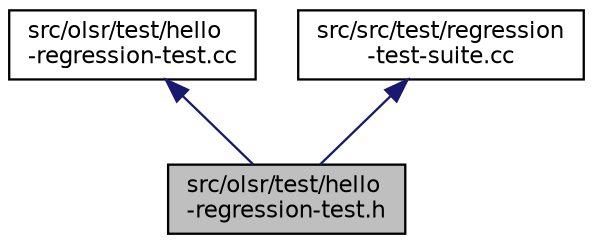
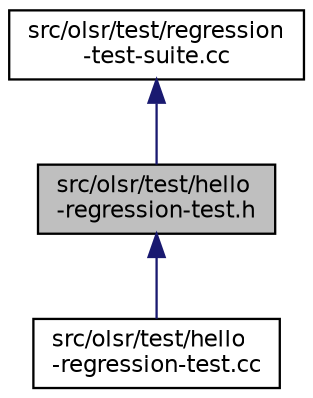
node "src/src/test/regression -test-suite.cc": label "src/src/test/regression -test-suite.cc" -> "src/olsr/test/regression -test-suite.cc"
edge "src/olsr/test/hello -regression-test.h" -> "src/olsr/test/hello -regression-test.cc": reversed
